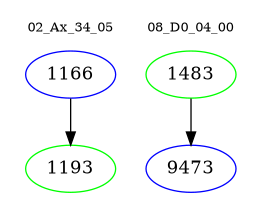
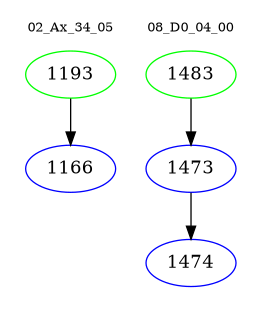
edge "1166" -> "1193": reversed
node "9473": label "9473" -> "1473"
node "1474": added
